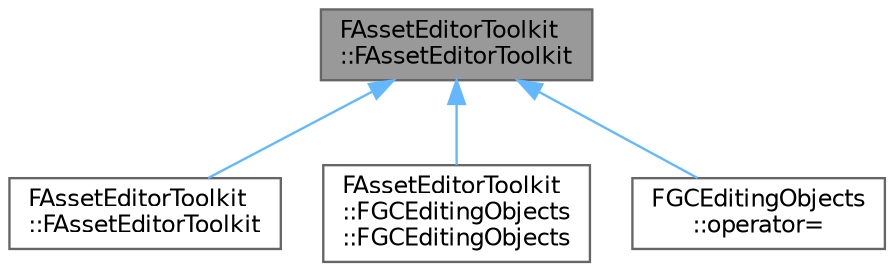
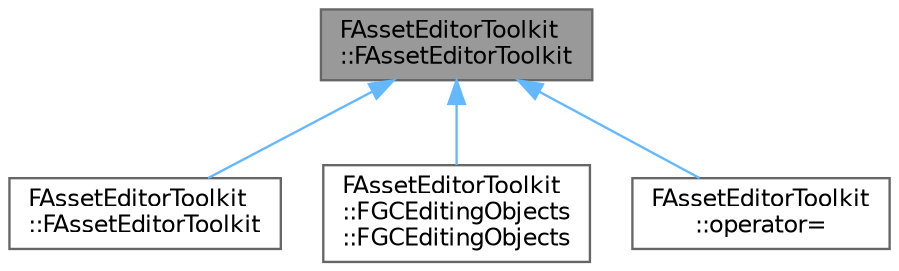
node "FGCEditingObjects ::operator=": label "FGCEditingObjects ::operator=" -> "FAssetEditorToolkit ::operator="
